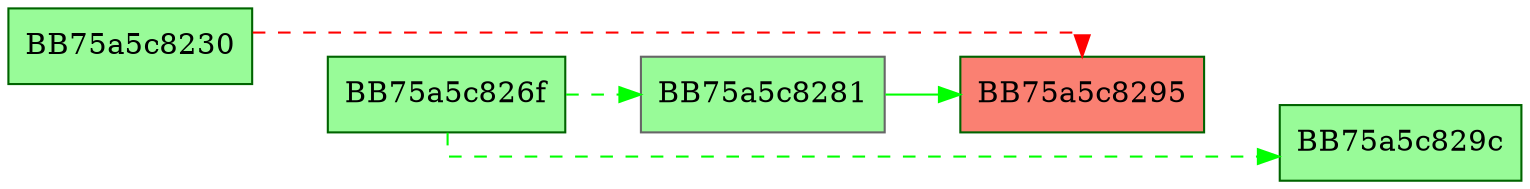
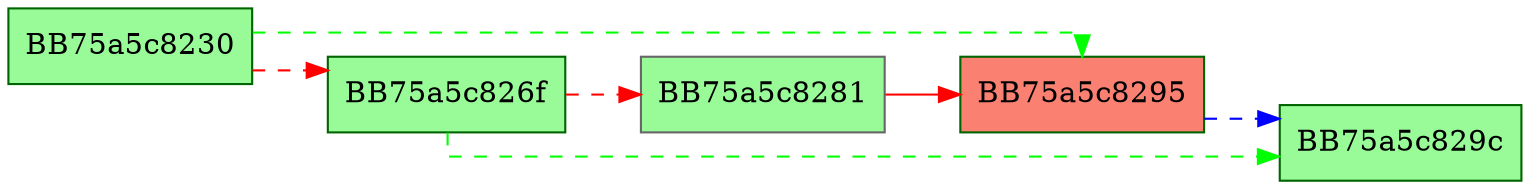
edge "BB75a5c8230" -> "BB75a5c8295": color red -> green
edge "BB75a5c8230" -> "BB75a5c826f": added
edge "BB75a5c826f" -> "BB75a5c8281": color green -> red
edge "BB75a5c8281" -> "BB75a5c8295": color green -> red
edge "BB75a5c8295" -> "BB75a5c829c": added
